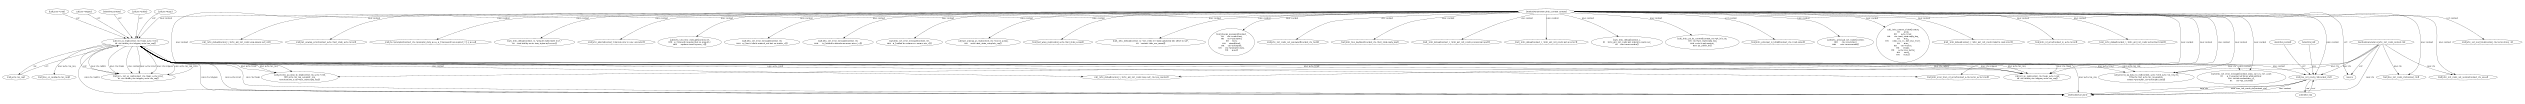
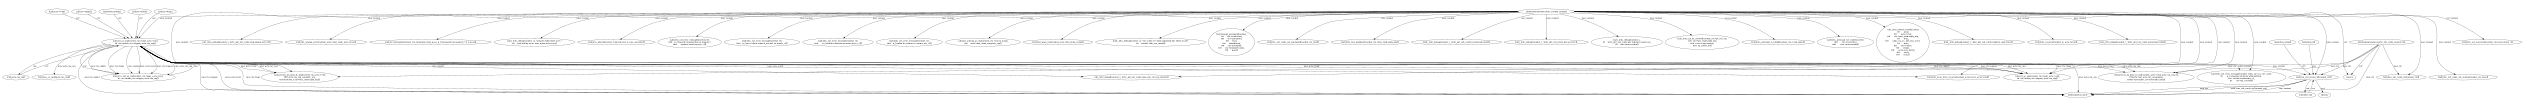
edge "(MethodParameterIn,krb5_init_creds_context ctx)" -> "(Call,krb5_init_creds_set_service(context, ctx, NULL))": removed, label "DDG: ctx"
node "(Block,)": added
